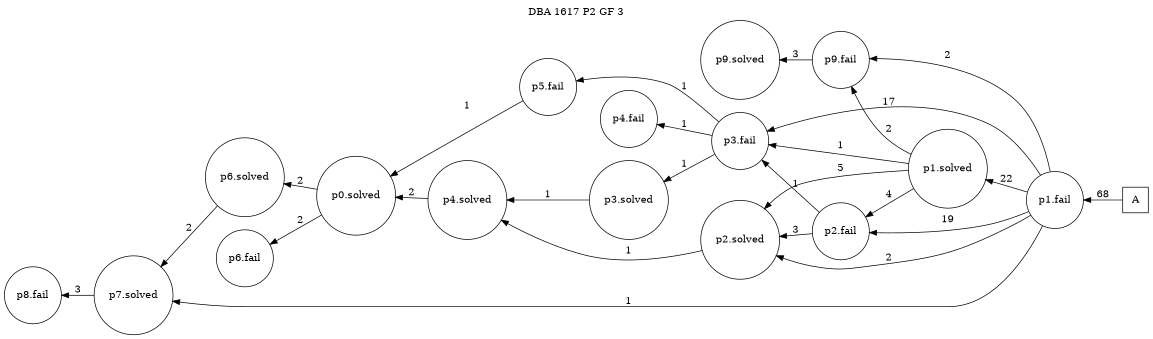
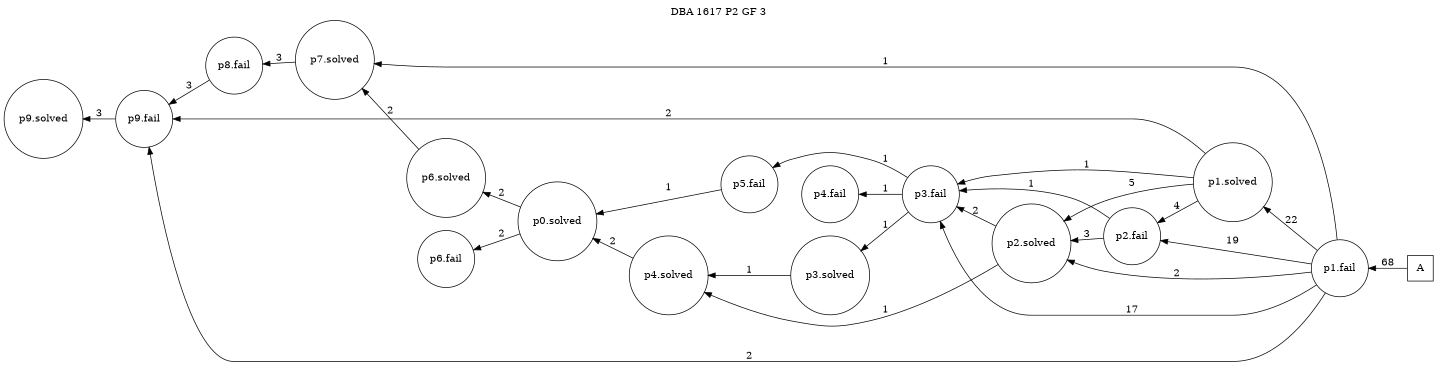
edge "p8.fail" -> "p9.fail": added, label "3"
edge "p2.solved" -> "p3.fail": added, label "2"
